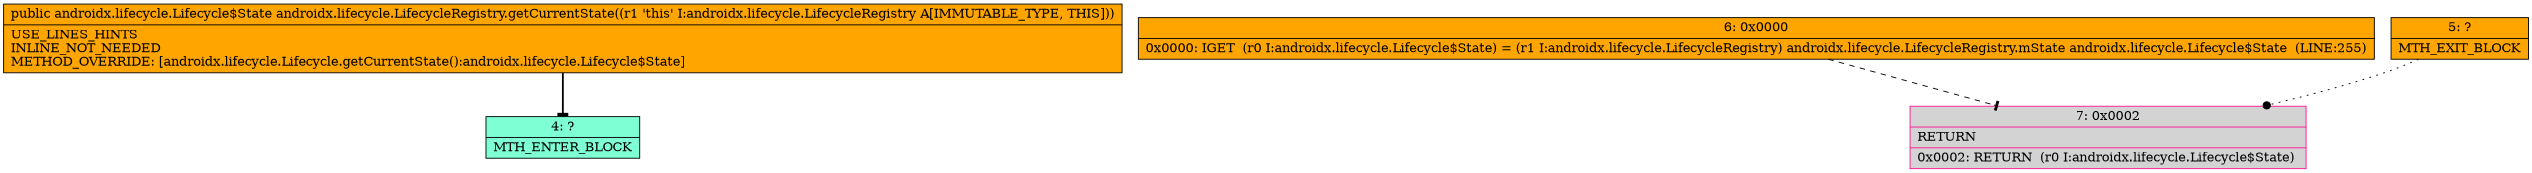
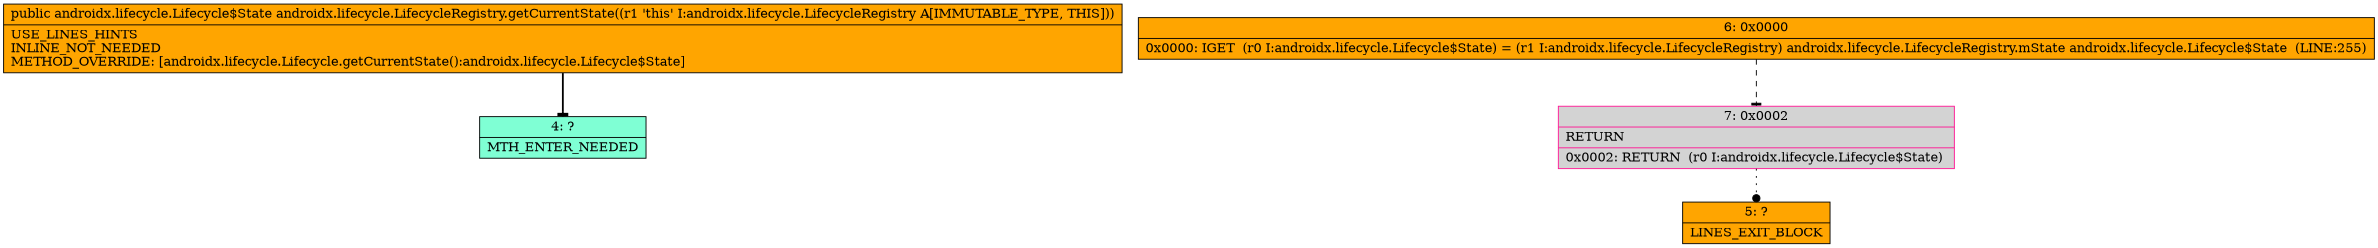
node "5: ?": text "MTH_EXIT_BLOCK" -> "LINES_EXIT_BLOCK"
edge "5: ?" -> "7: 0x0002": reversed
node "4: ?": text "MTH_ENTER_BLOCK" -> "MTH_ENTER_NEEDED"
